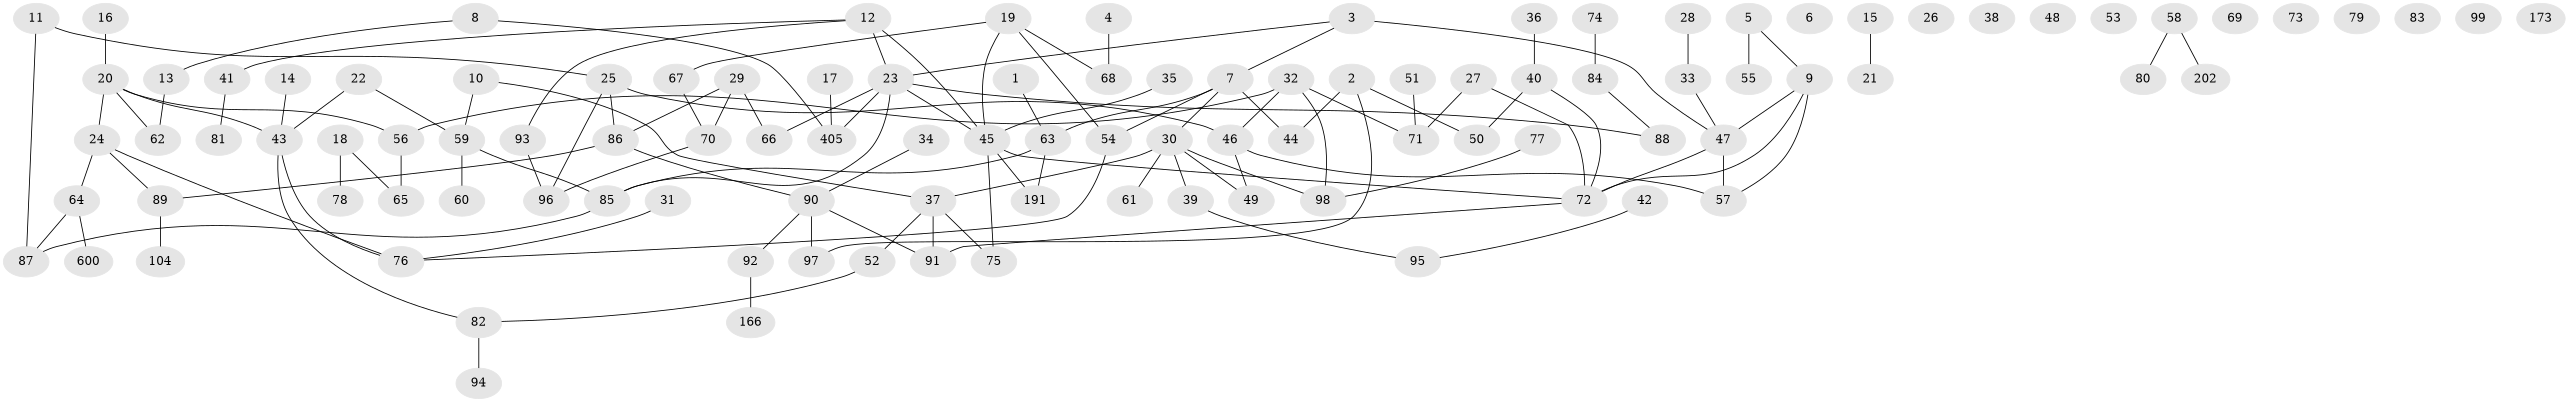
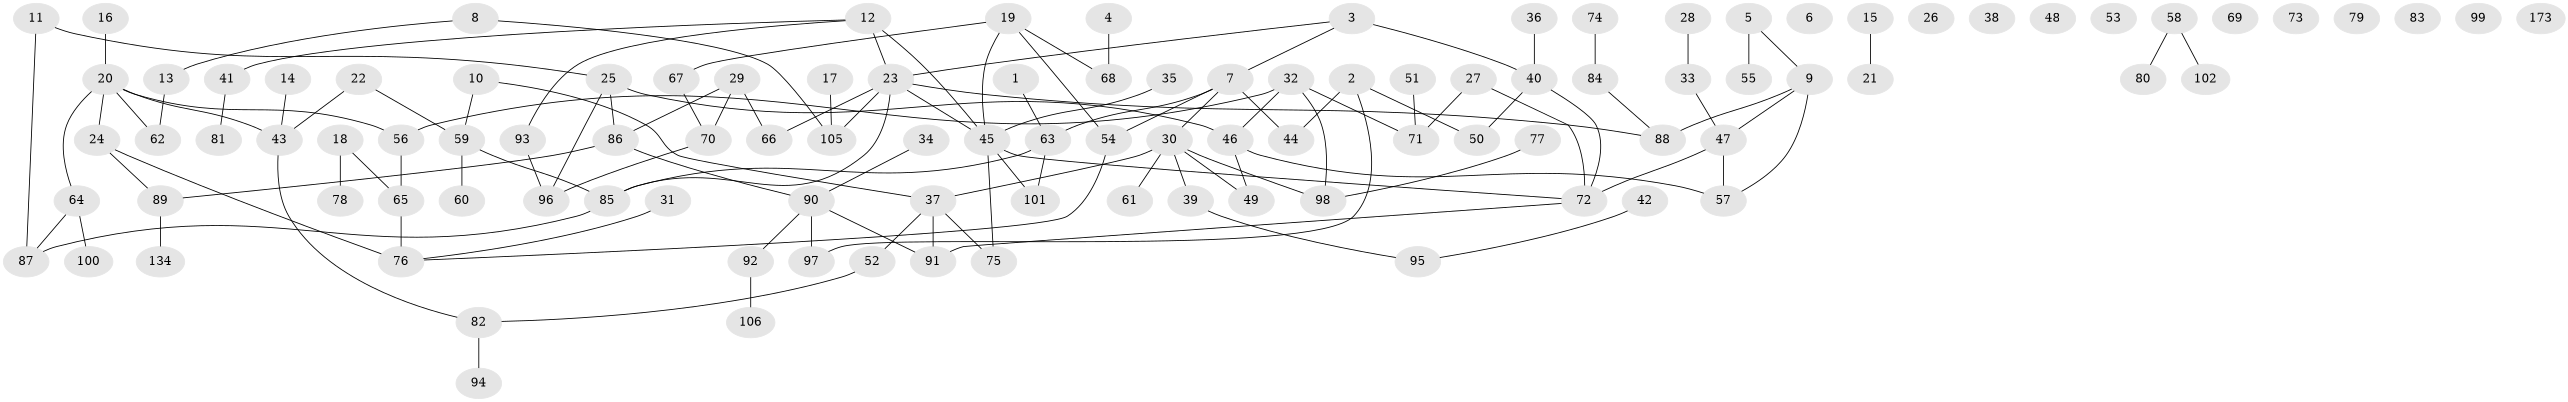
edge "3" -- "47": now "3" -- "40"
node "202": label "202" -> "102"
node "405": label "405" -> "105"
edge "24" -- "64": now "20" -- "64"
edge "9" -- "72": now "9" -- "88"
node "191": label "191" -> "101"
edge "43" -- "76": now "65" -- "76"
node "600": label "600" -> "100"
node "104": label "104" -> "134"
node "166": label "166" -> "106"
